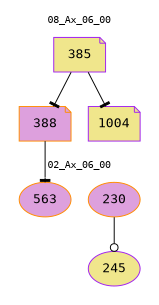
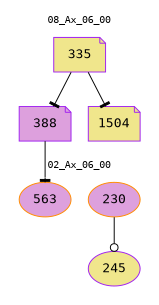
node "385": label "385" -> "335"
node "388": color darkorange -> purple
node "1004": label "1004" -> "1504"
